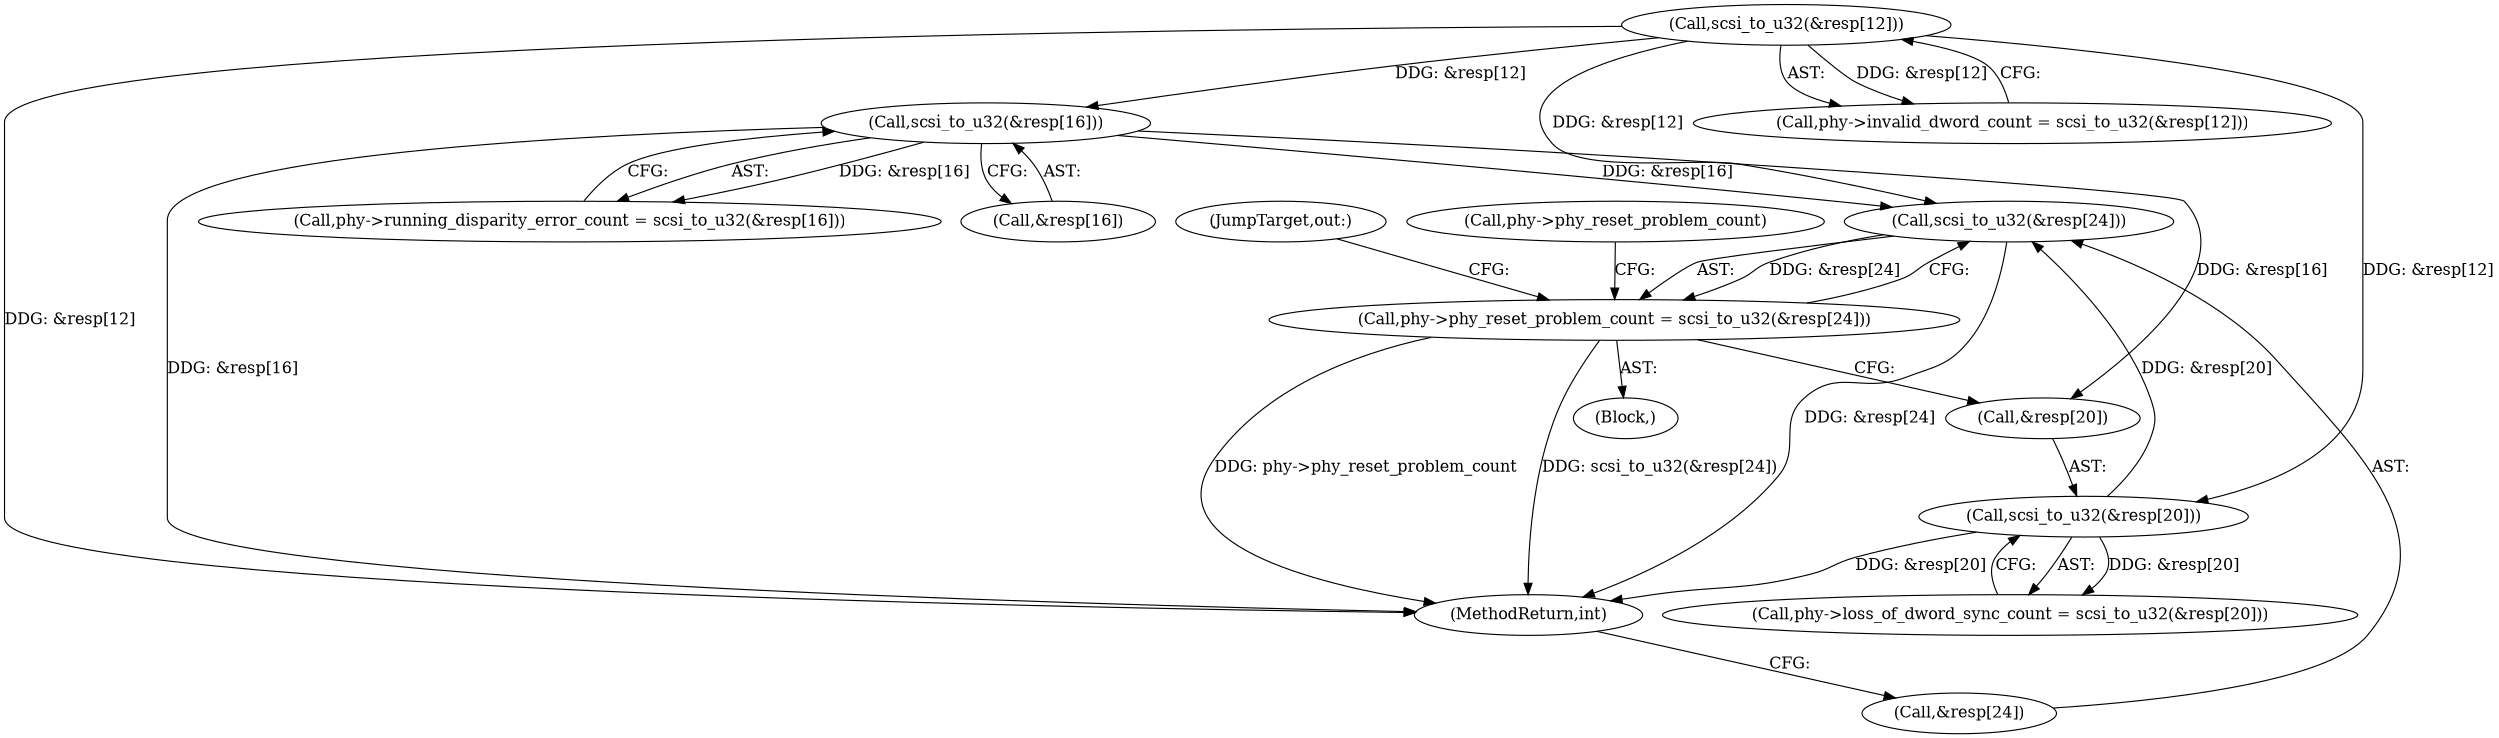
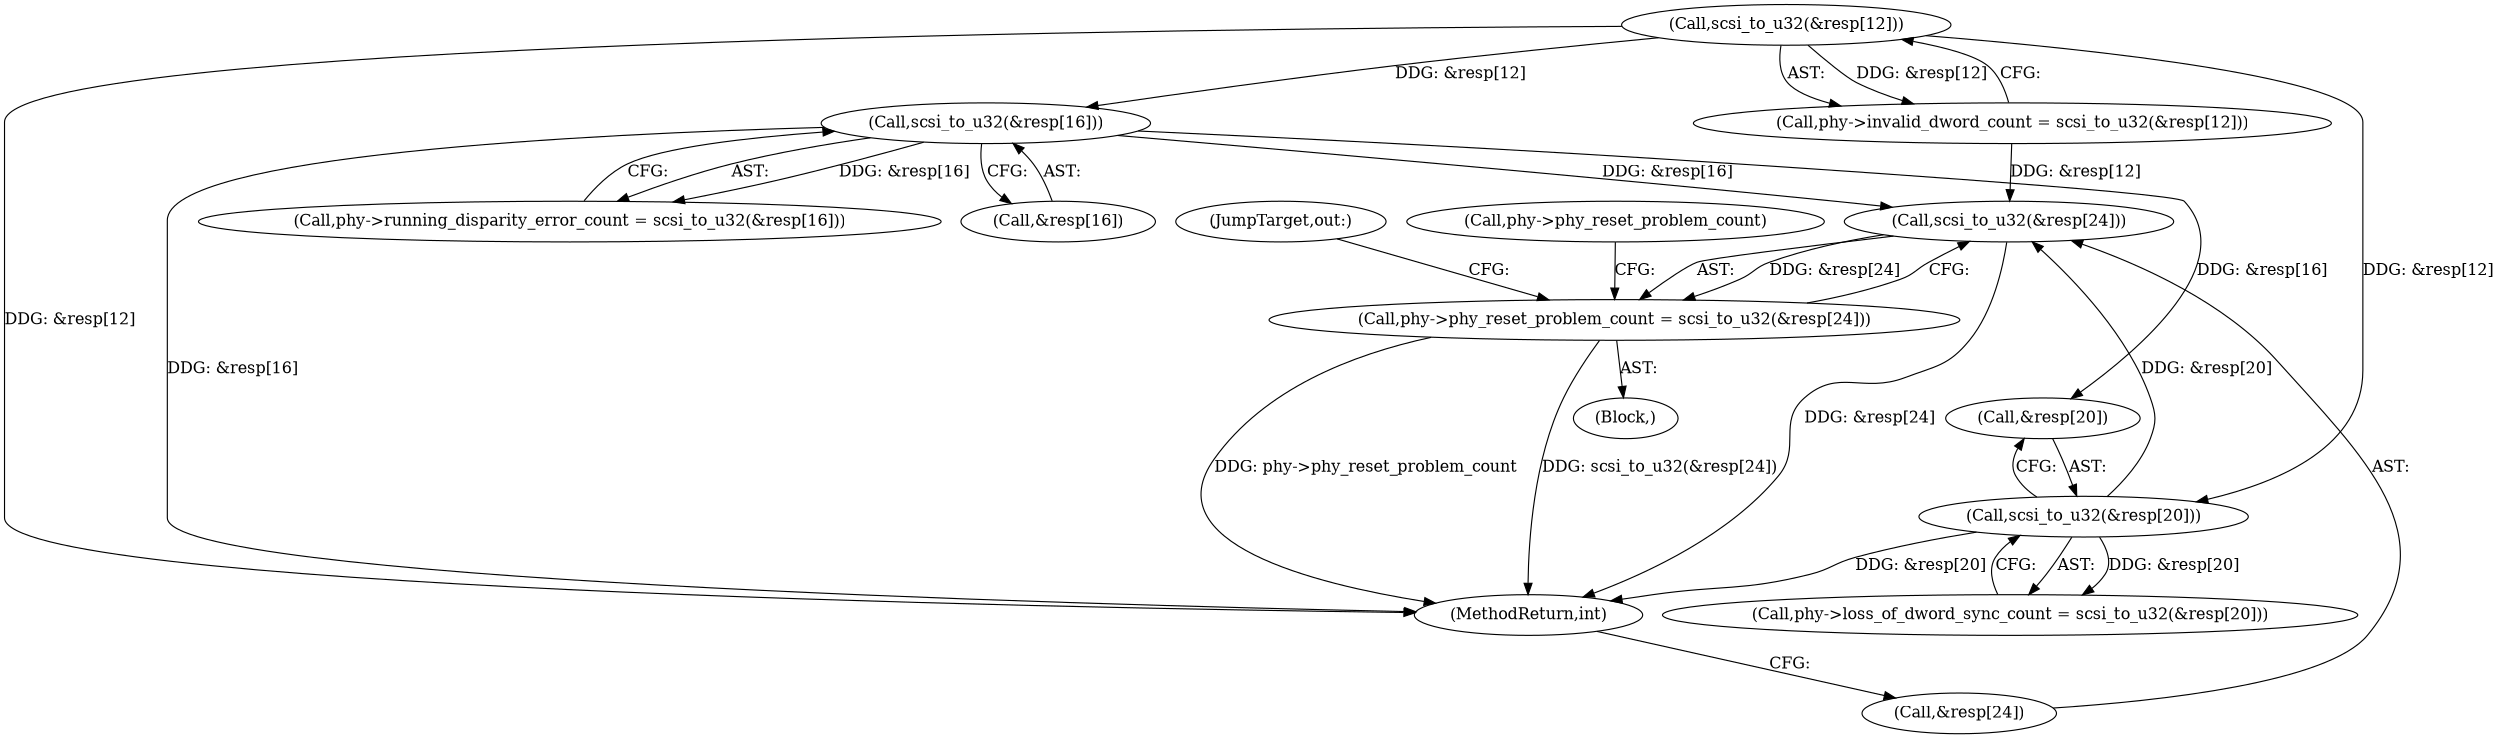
edge "(Call,scsi_to_u32(&resp[12]))" -> "(Call,scsi_to_u32(&resp[24]))": now "(Call,phy->invalid_dword_count = scsi_to_u32(&resp[12]))" -> "(Call,scsi_to_u32(&resp[24]))"
edge "(Call,phy->phy_reset_problem_count = scsi_to_u32(&resp[24]))" -> "(Call,&resp[20])": now "(Call,scsi_to_u32(&resp[20]))" -> "(Call,&resp[20])"
